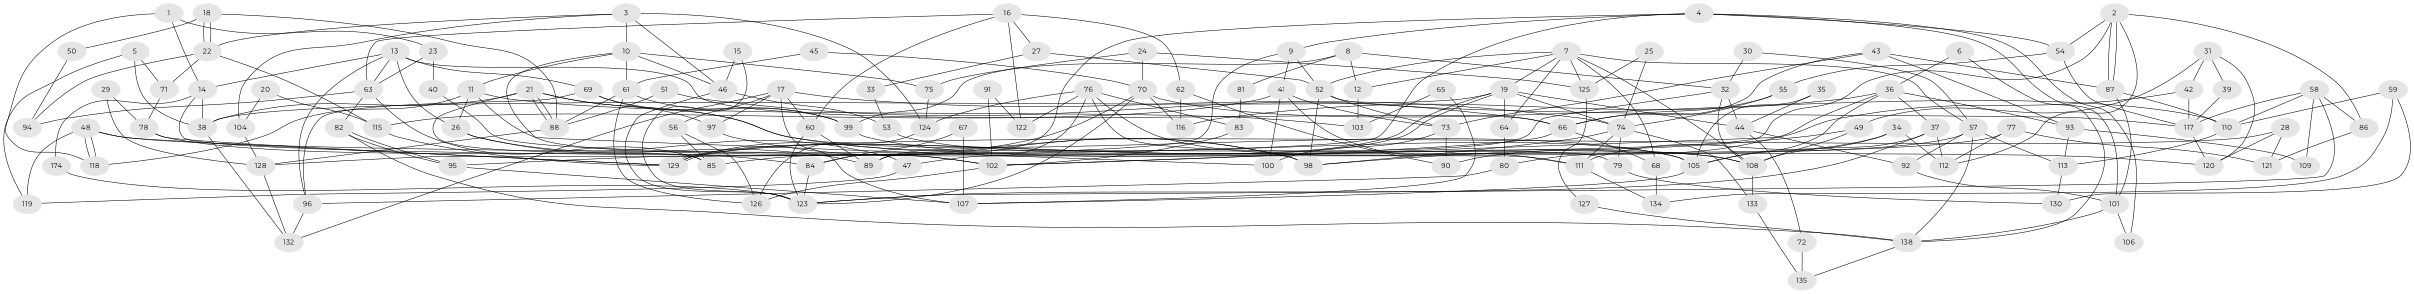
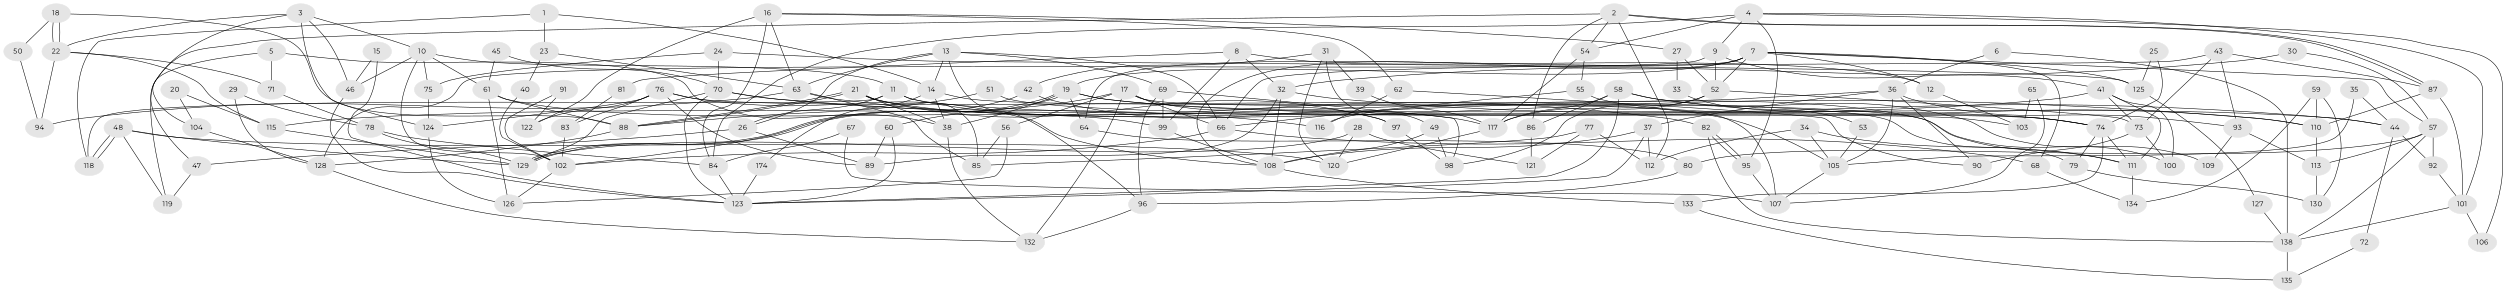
edge "16" -- "60": now "16" -- "84"
edge "46" -- "53": removed
edge "74" -- "98": removed
